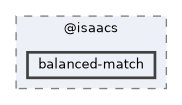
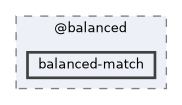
cluster "@isaacs": label "@isaacs" -> "@balanced"
